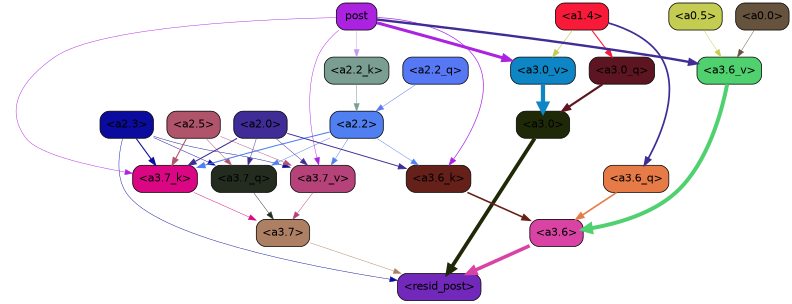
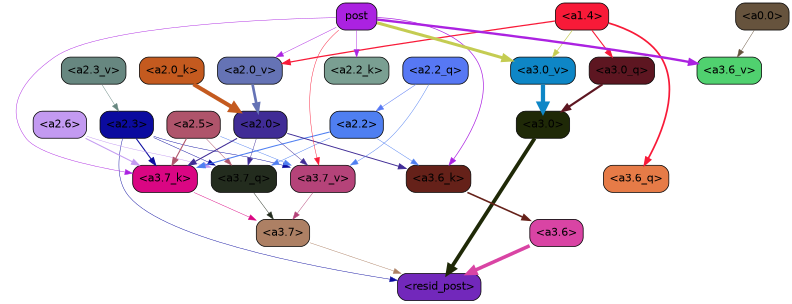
node "<a0.5>": removed
edge "post" -> "<a3.6_v>": color #402c96 -> #ab22e1
edge "post" -> "<a2.2_k>": color #c39af1 -> #ab22e1
edge "post" -> "<a3.0_v>": color #ab22e1 -> #c4cc52
node "<a2.3_v>": added
node "<a2.0_k>": added
node "<a2.0_v>": added
edge "<a1.4>" -> "<a3.6_q>": color #402c96 -> #f81a38
edge "post" -> "<a3.7_v>": color #ab22e1 -> #f81a38
edge "<a2.2_k>" -> "<a2.2>": removed
node "<a2.6>": added
edge "<a2.2>" -> "<a3.7_v>": now "<a2.2_q>" -> "<a3.7_v>"
edge "<a2.5>" -> "<a3.7_v>": color #af546b -> #4f7ff1
edge "<a3.6_v>" -> "<a3.6>": removed
edge "<a3.6_q>" -> "<a3.6>": removed
